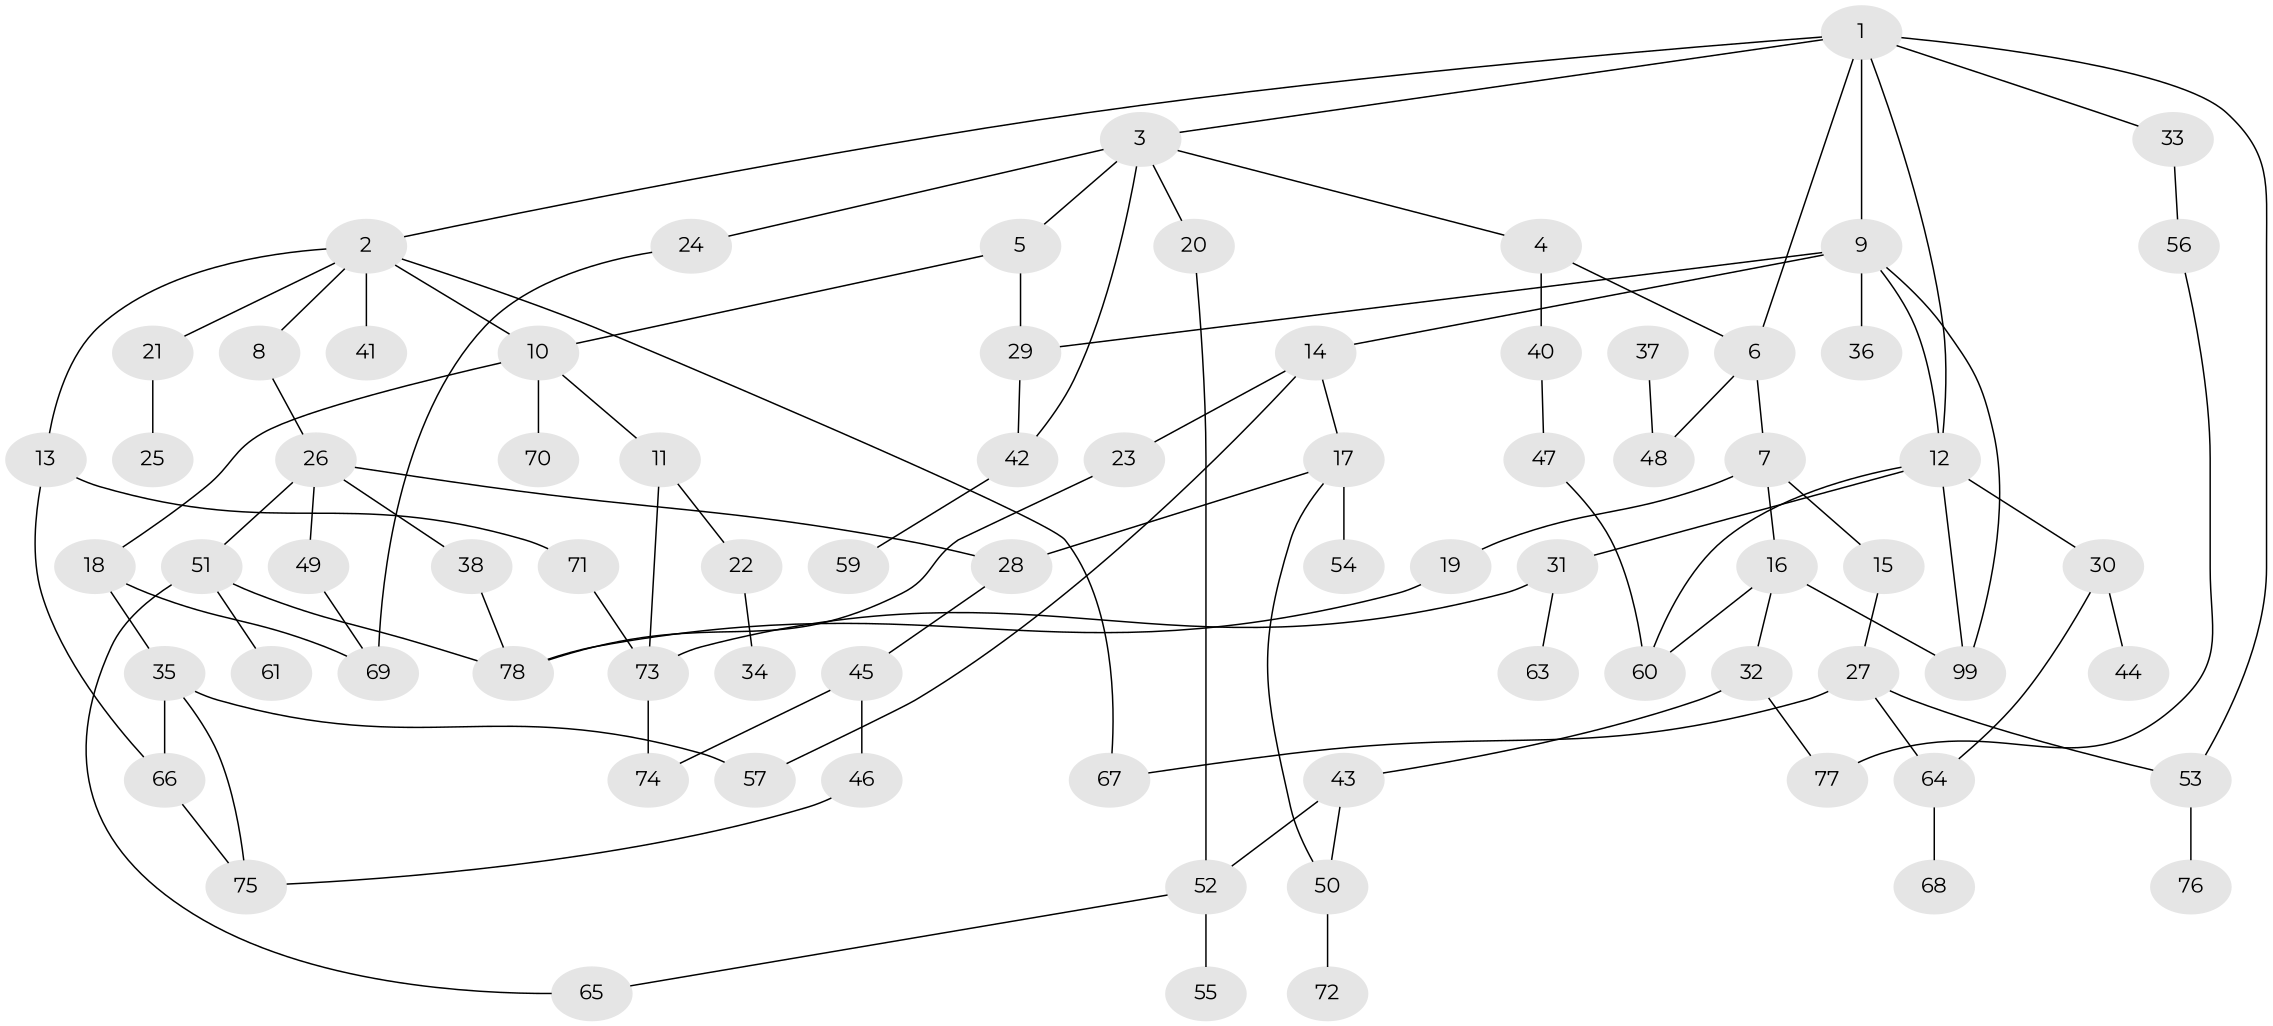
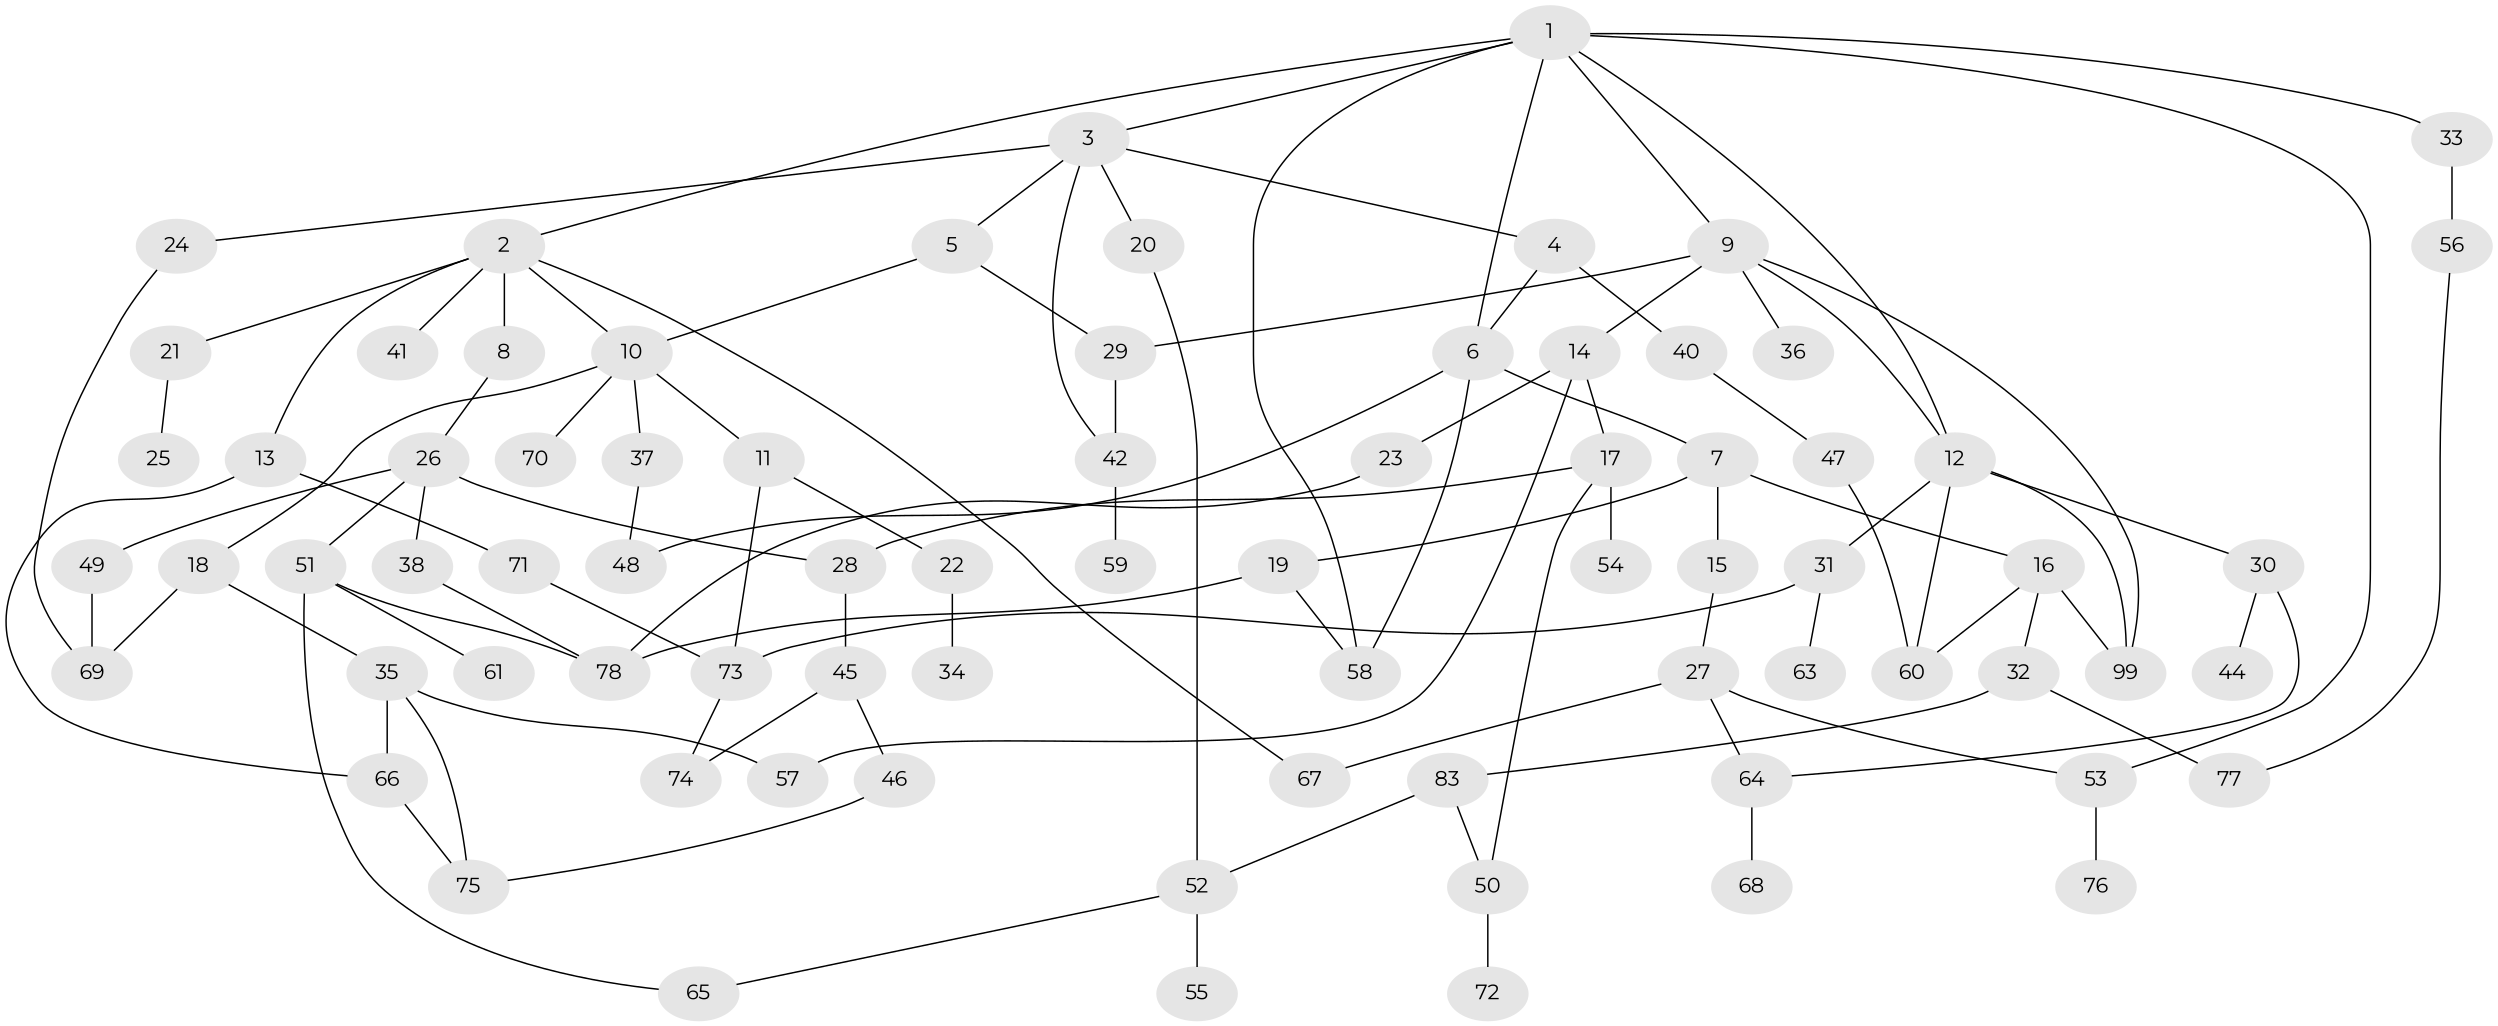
edge "10" -- "37": added
node "58": added
node "43": label "43" -> "83"
